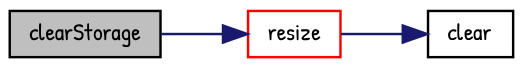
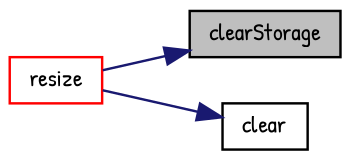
edge "clearStorage" -> "resize": reversed
